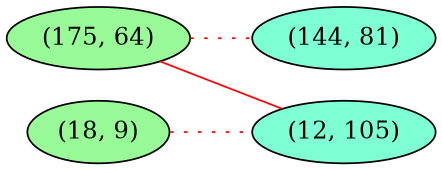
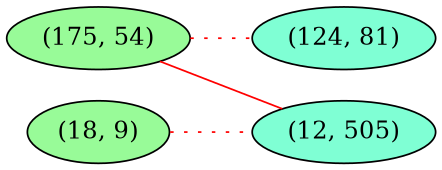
node "(175, 64)": label "(175, 64)" -> "(175, 54)"
node "(144, 81)": label "(144, 81)" -> "(124, 81)"
node "(12, 105)": label "(12, 105)" -> "(12, 505)"
